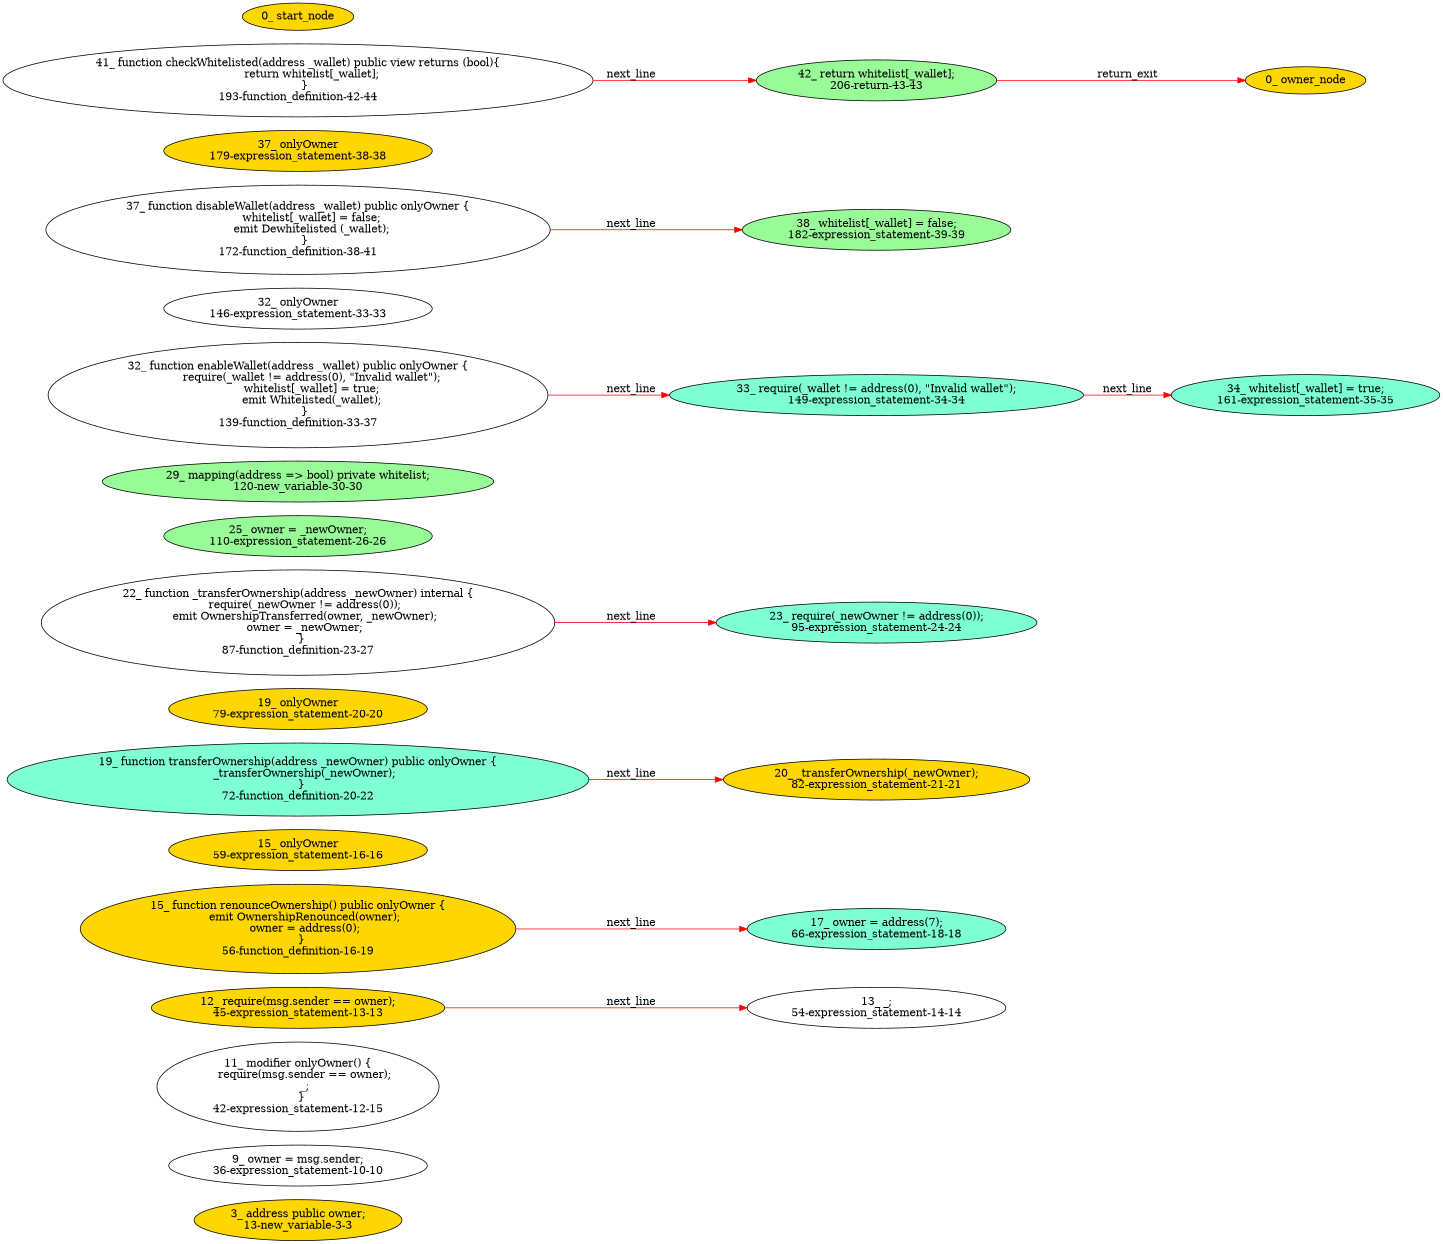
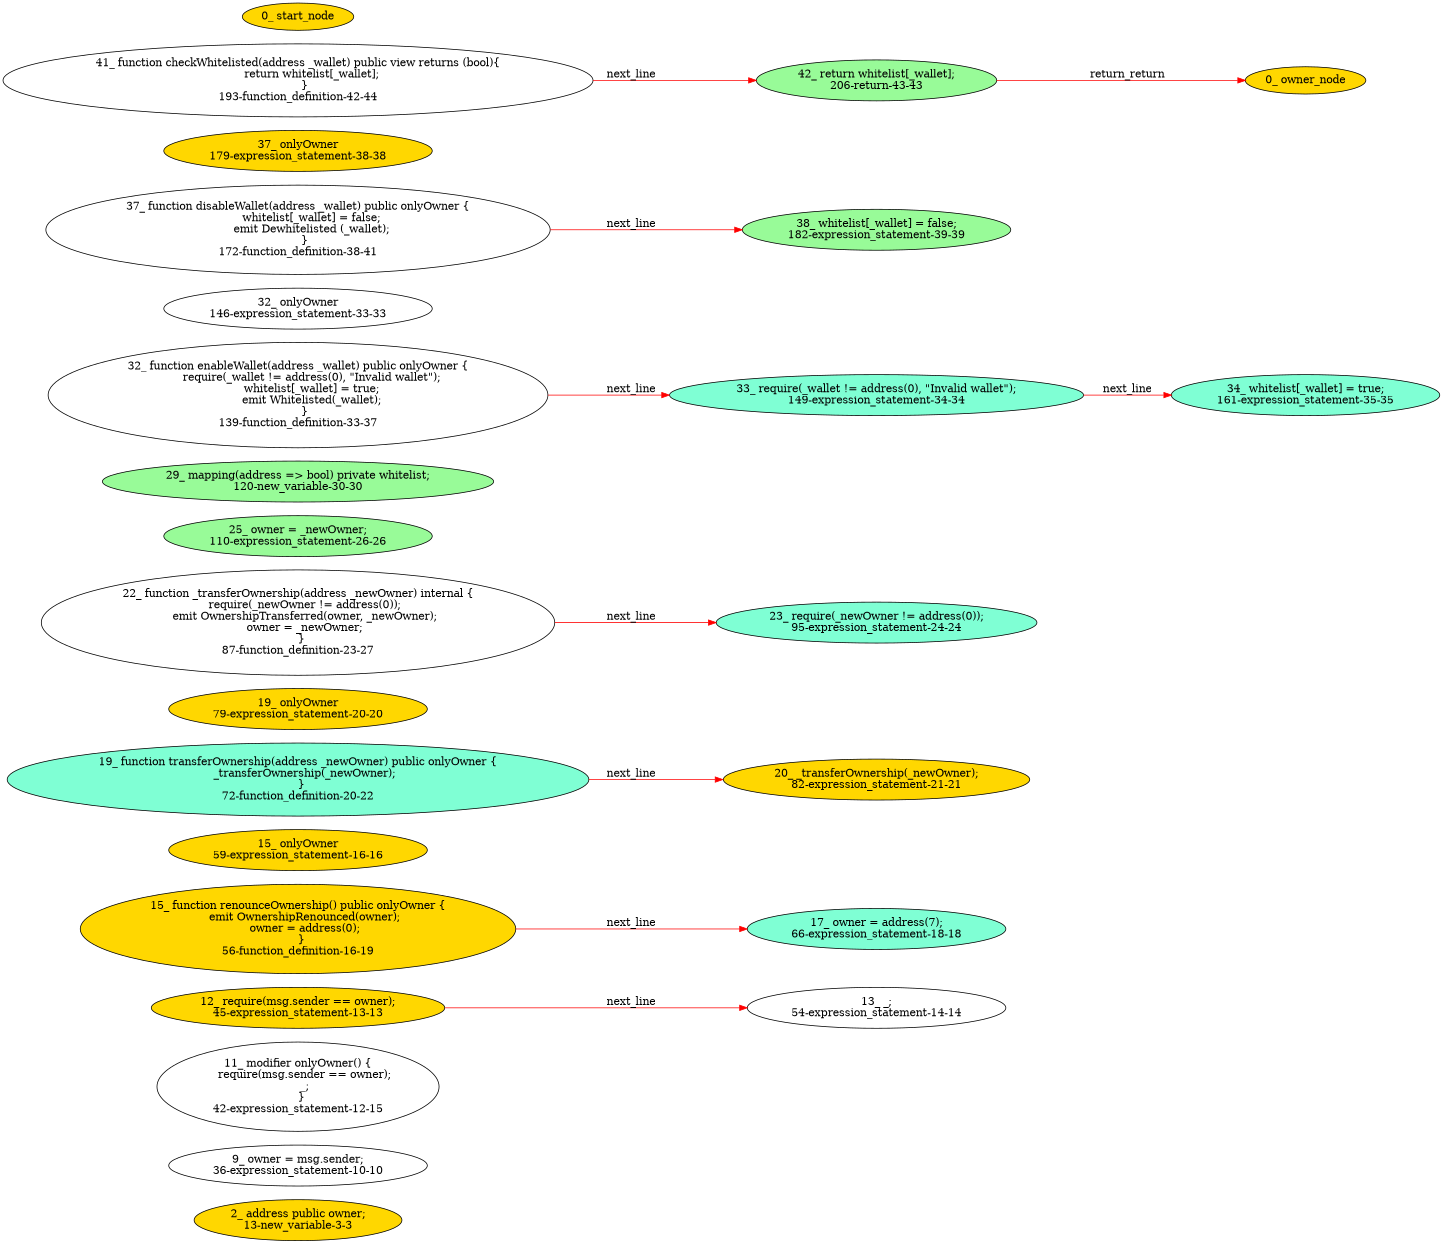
edge "42_ return whitelist[_wallet]; 206-return-43-43" -> "0_ owner_node": label "return_exit" -> "return_return"
node "3_ address public owner; 13-new_variable-3-3": label "3_ address public owner; 13-new_variable-3-3" -> "2_ address public owner; 13-new_variable-3-3"
